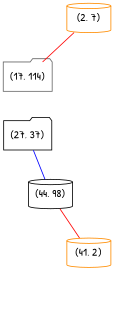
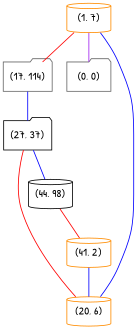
node "(2, 7)": label "(2, 7)" -> "(1, 7)"
node "(0, 0)": added
edge "(17, 114)" -- "(27, 37)": added
node "(20, 6)": added
